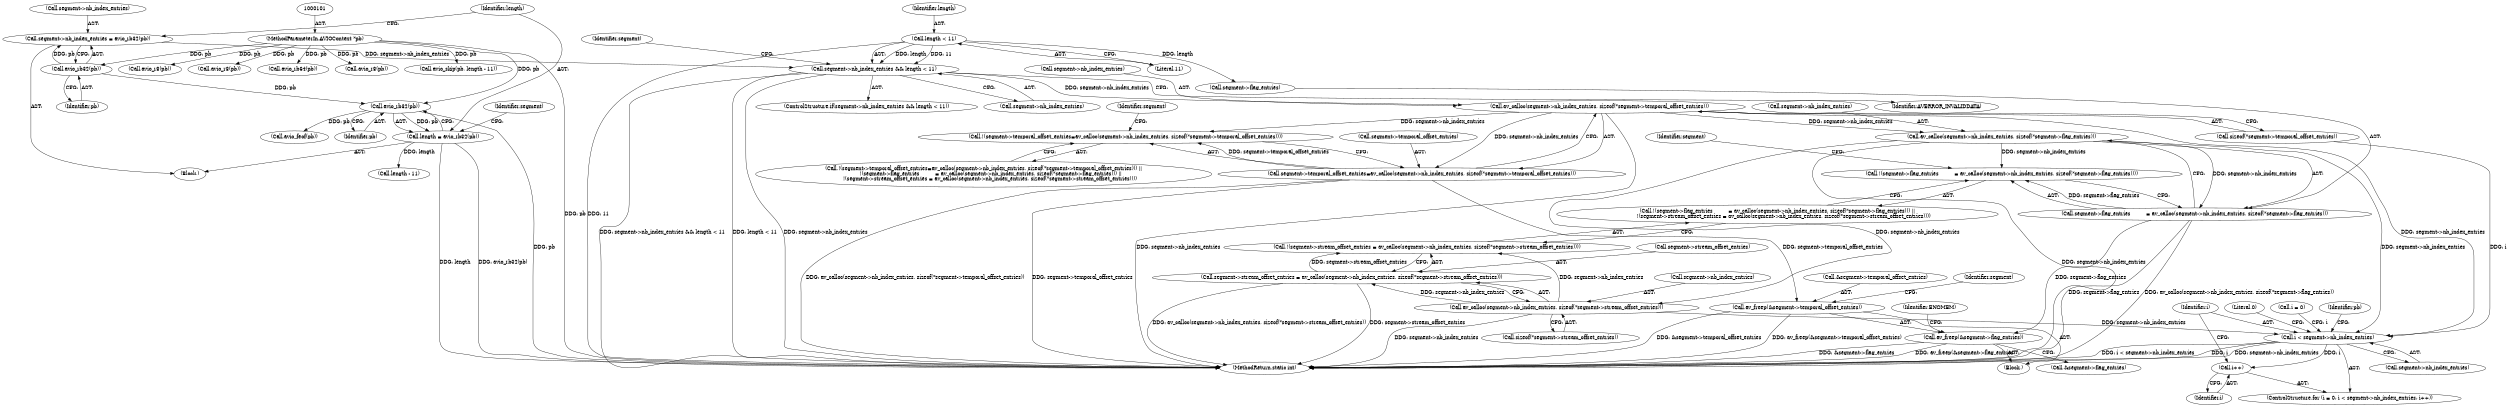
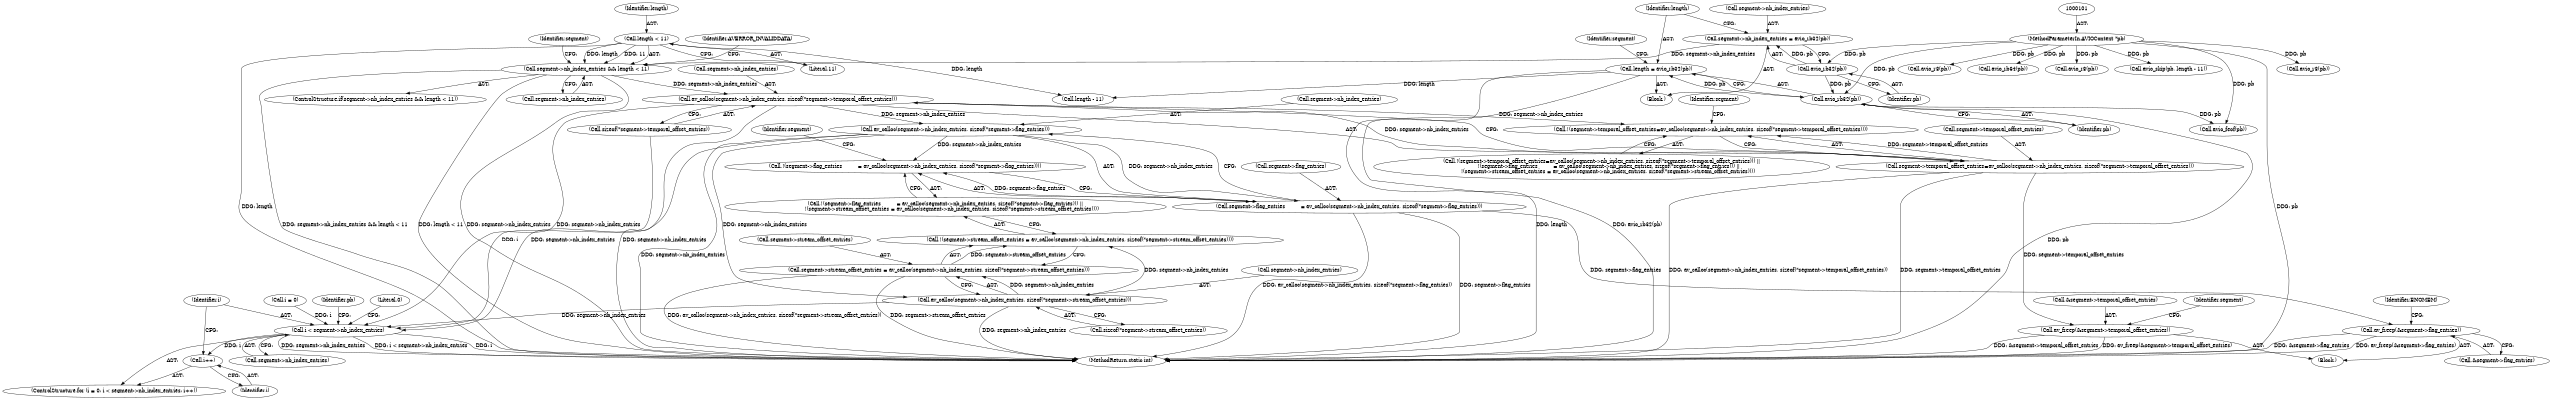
edge "(Call,length < 11)" -> "(Call,segment->flag_entries)": now "(Call,length < 11)" -> "(Call,length - 11)"
edge "(MethodParameterIn,AVIOContext *pb)" -> "(Call,avio_feof(pb))": added, label "DDG: pb"
edge "(Call,segment->nb_index_entries && length < 11)" -> "(Identifier,AVERROR_INVALIDDATA)": reversed
edge "(Call,length < 11)" -> "(MethodReturn,static int)": label "DDG: 11" -> "DDG: length"
edge "(Call,av_freep(&segment->temporal_offset_entries))" -> "(Call,av_freep(&segment->flag_entries))": now "(Call,&segment->flag_entries)" -> "(Call,av_freep(&segment->flag_entries))"
edge "(Call,i = 0)" -> "(Call,i < segment->nb_index_entries)": label "CFG: i" -> "DDG: i"
